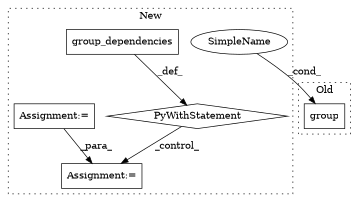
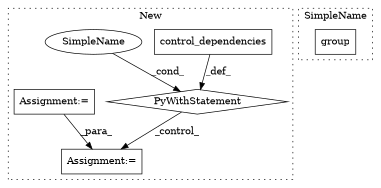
node "group_dependencies": label "group_dependencies" -> "control_dependencies"
edge "SimpleName" -> "group": now "SimpleName" -> "PyWithStatement"
cluster "Old": label "Old" -> "SimpleName"
